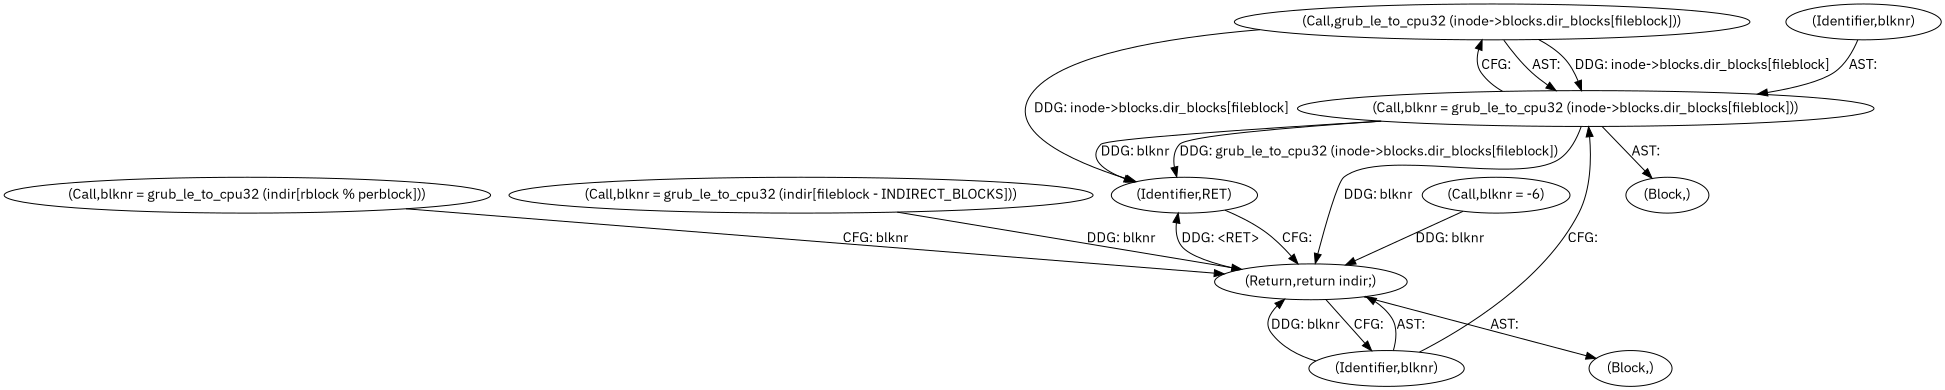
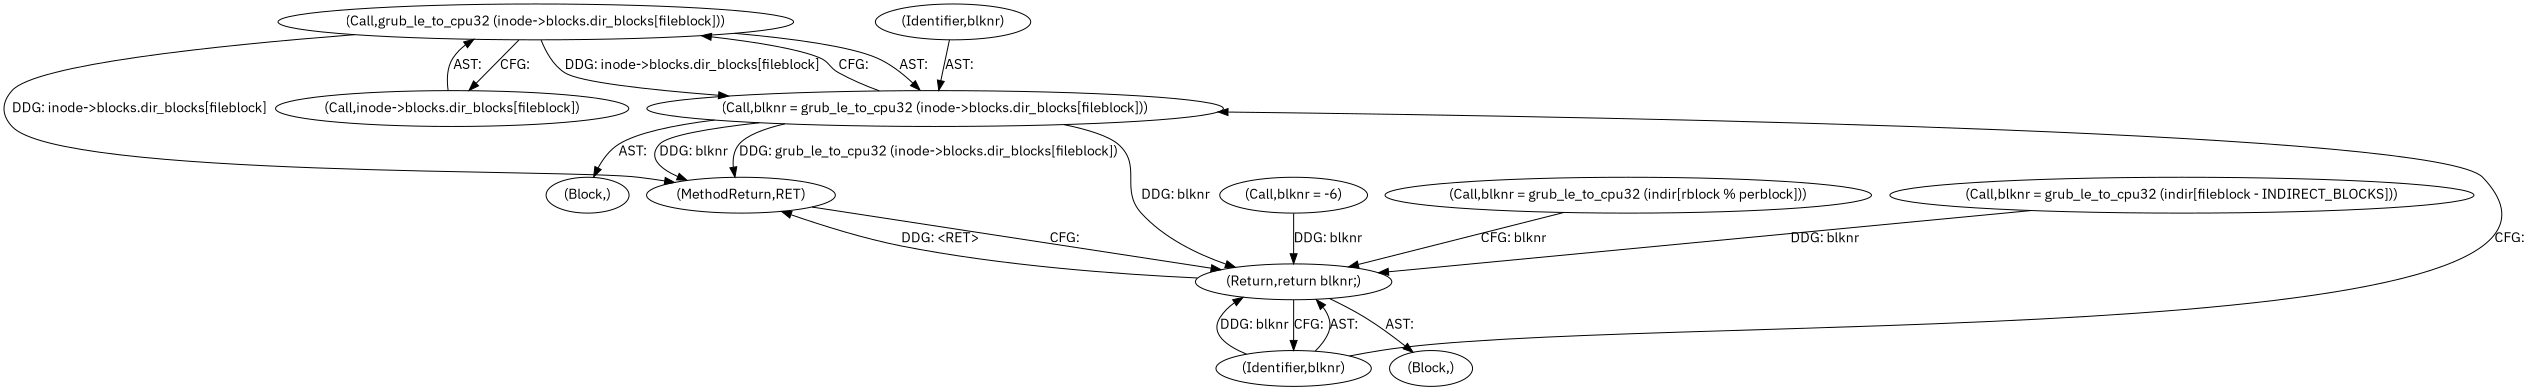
node "(Call,inode->blocks.dir_blocks[fileblock])": added
node "(Identifier,RET)": label "(Identifier,RET)" -> "(MethodReturn,RET)"
node "(Return,return indir;)": label "(Return,return indir;)" -> "(Return,return blknr;)"
